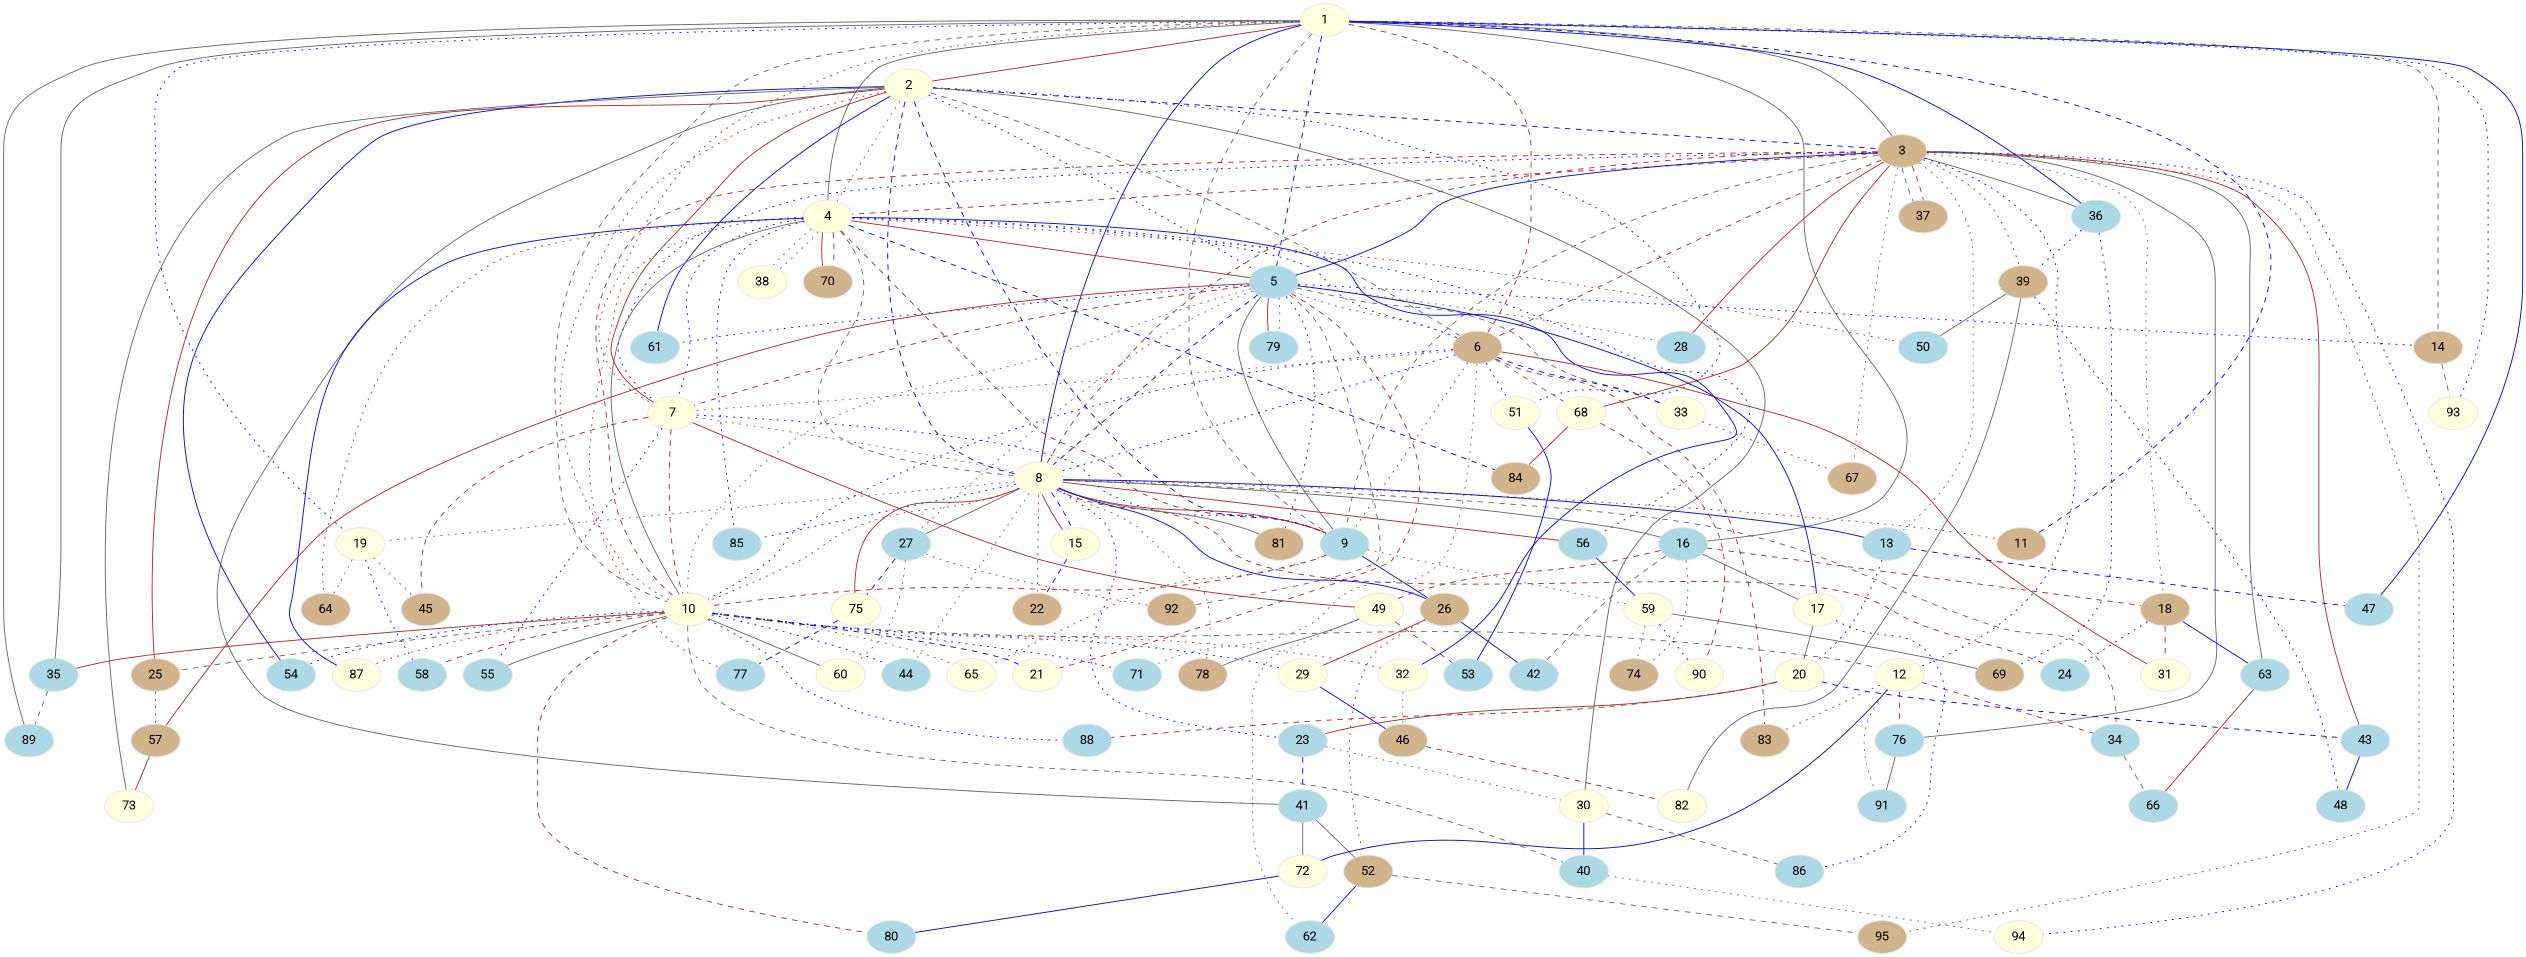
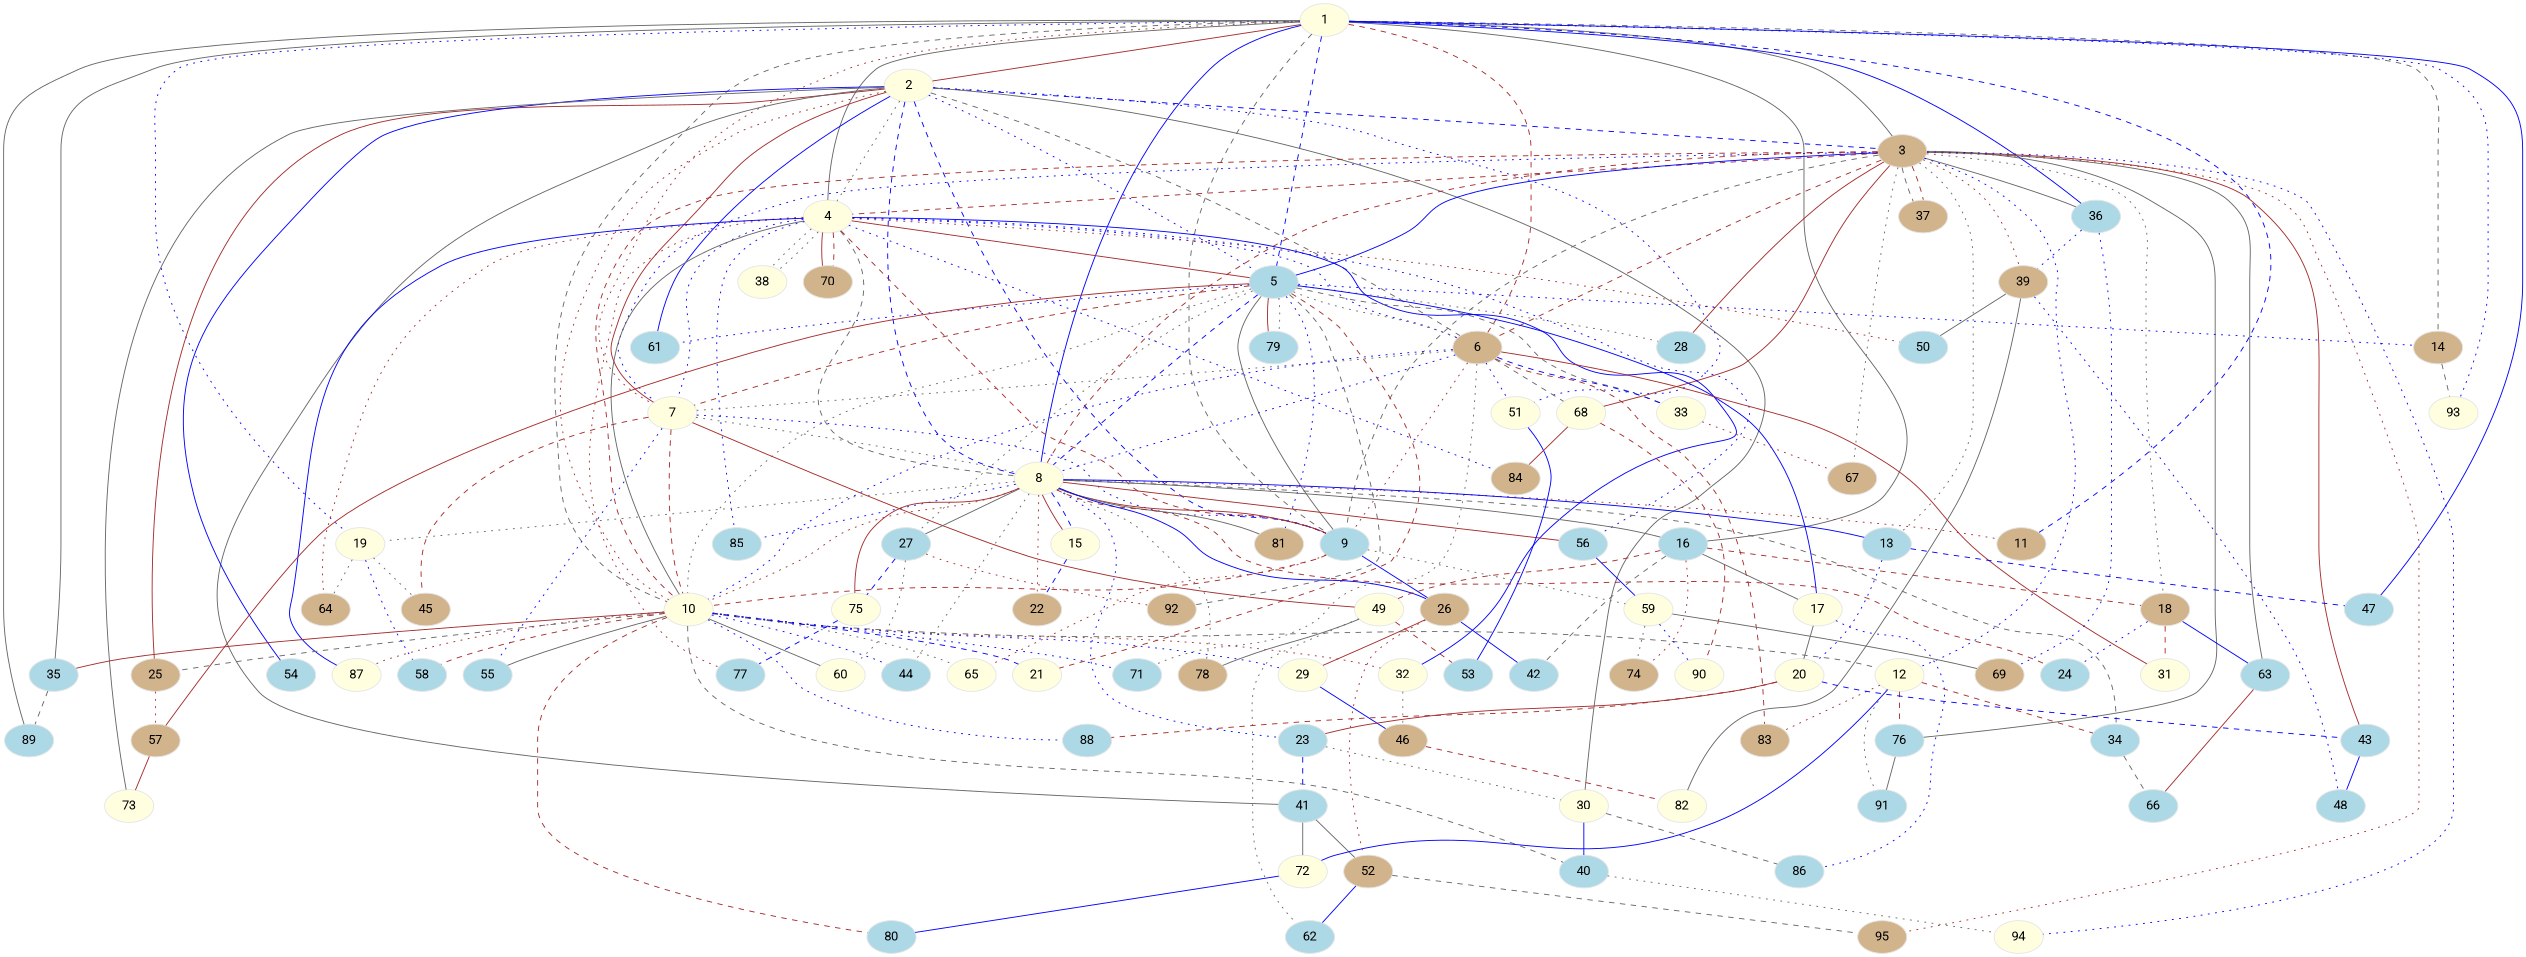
edge "4" -- "84": style dashed -> dotted
edge "10" -- "54": removed
